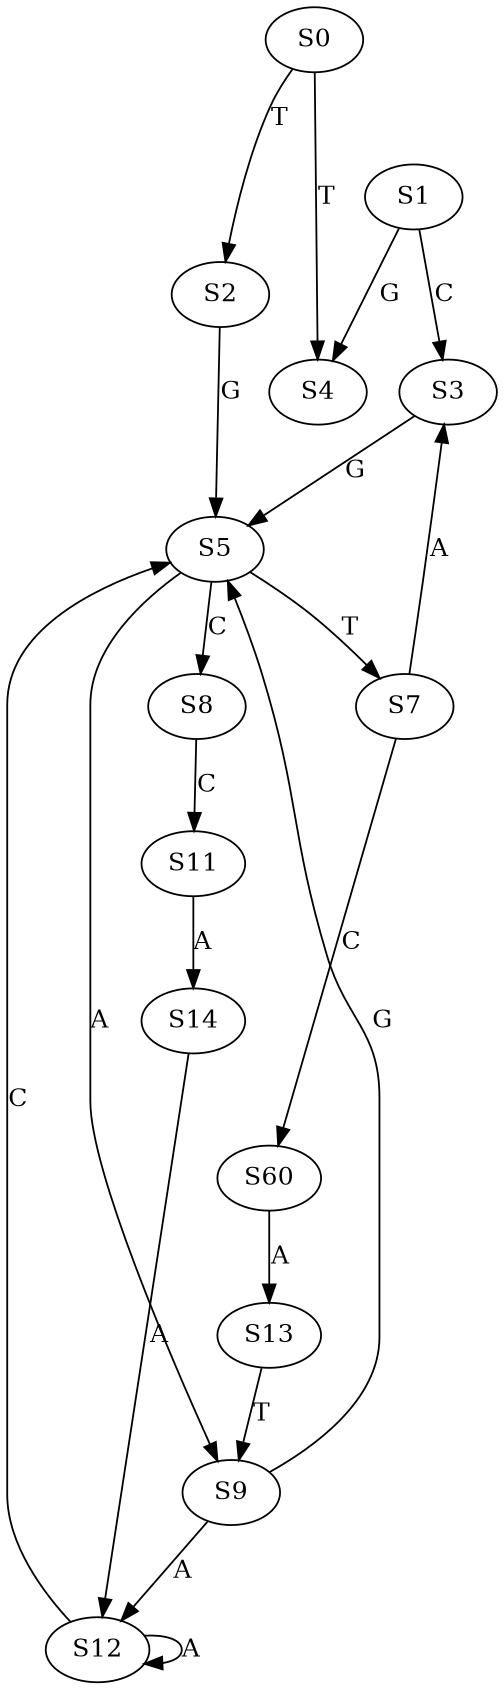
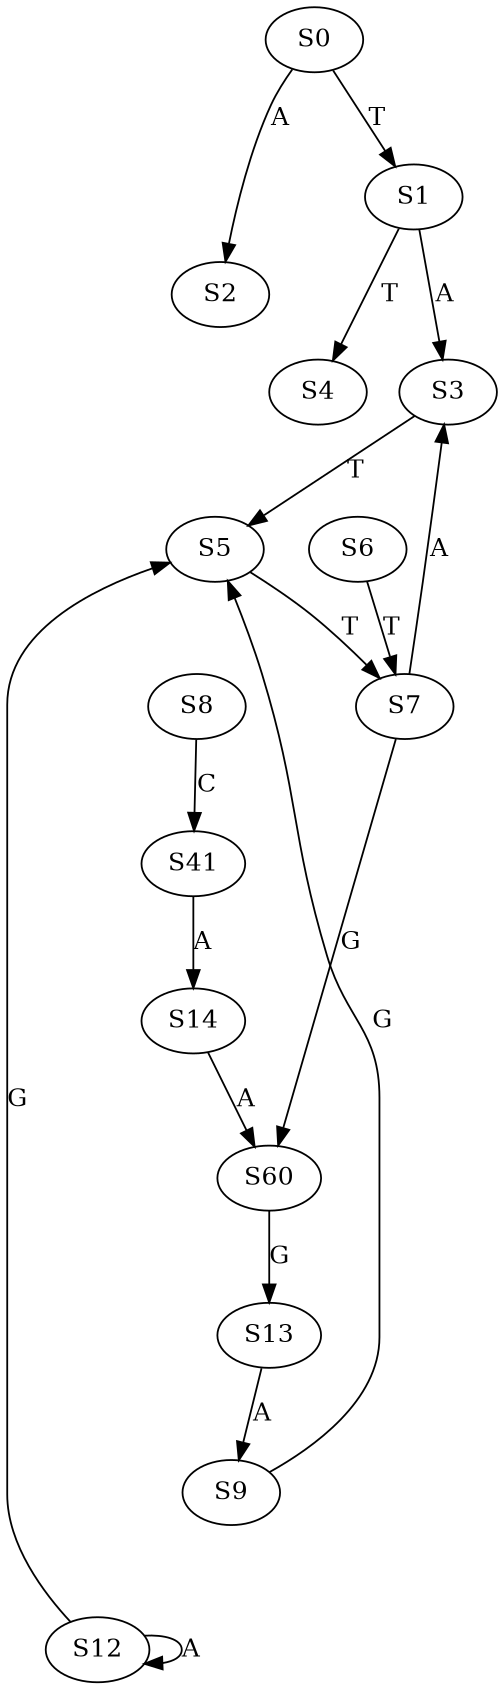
edge "S0" -> "S2": label "T" -> "A"
edge "S0" -> "S4": now "S0" -> "S1"
edge "S1" -> "S4": label "G" -> "T"
edge "S1" -> "S3": label "C" -> "A"
edge "S2" -> "S5": removed, label "G"
edge "S3" -> "S5": label "G" -> "T"
node "S6": added
edge "S5" -> "S8": removed, label "C"
node "S11": label "S11" -> "S41"
edge "S7" -> "S60": label "C" -> "G"
edge "S5" -> "S9": removed, label "A"
edge "S12" -> "S5": label "C" -> "G"
edge "S60" -> "S13": label "A" -> "G"
edge "S14" -> "S12": now "S14" -> "S60"
edge "S13" -> "S9": label "T" -> "A"
edge "S9" -> "S12": removed, label "A"
